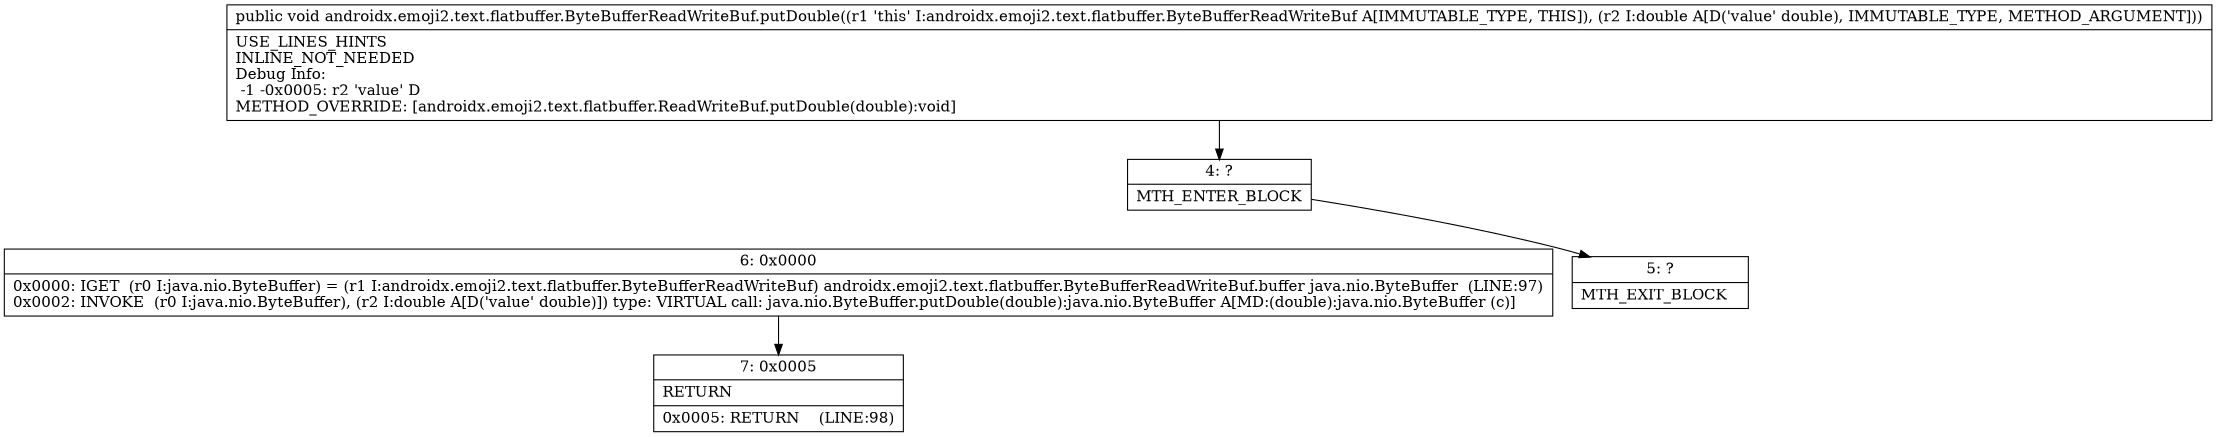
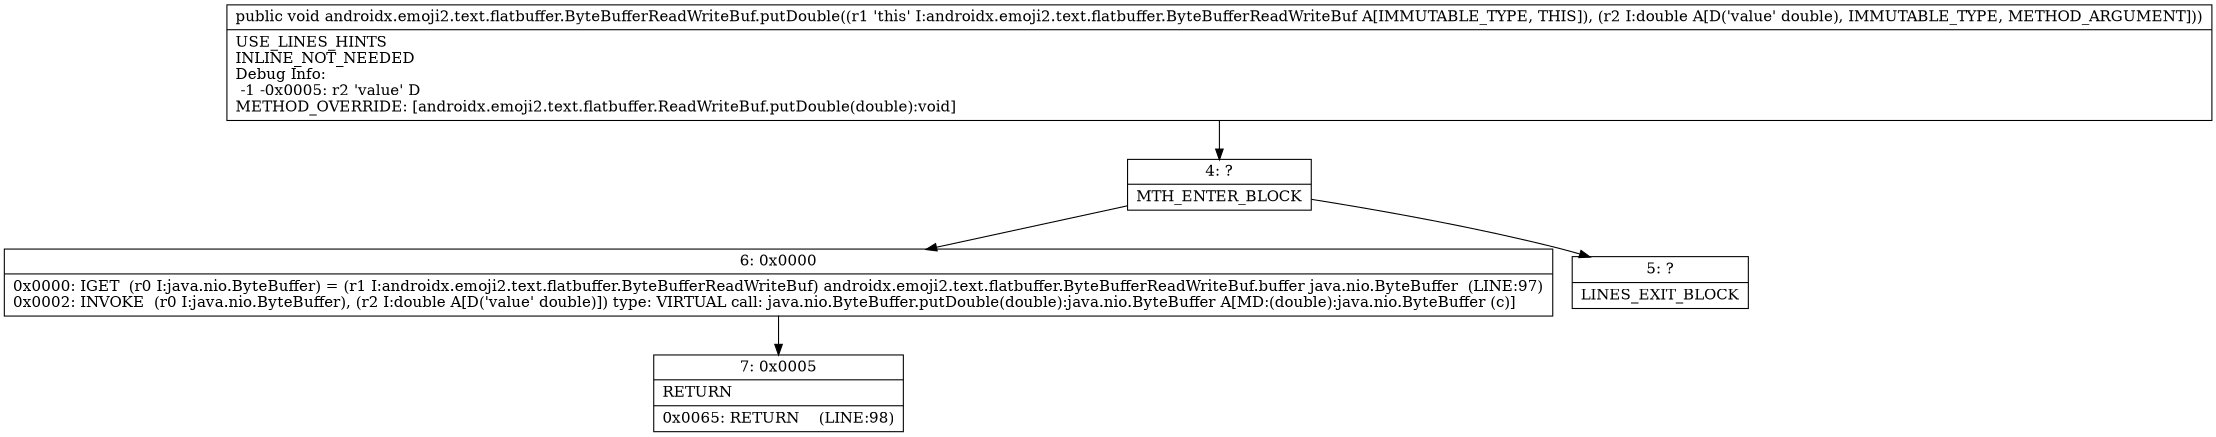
edge "4: ?" -> "6: 0x0000": added
node "5: ?": text "MTH_EXIT_BLOCK" -> "LINES_EXIT_BLOCK"
node "7: 0x0005": text "0x0005: RETURN    (LINE:98)" -> "0x0065: RETURN    (LINE:98)"
